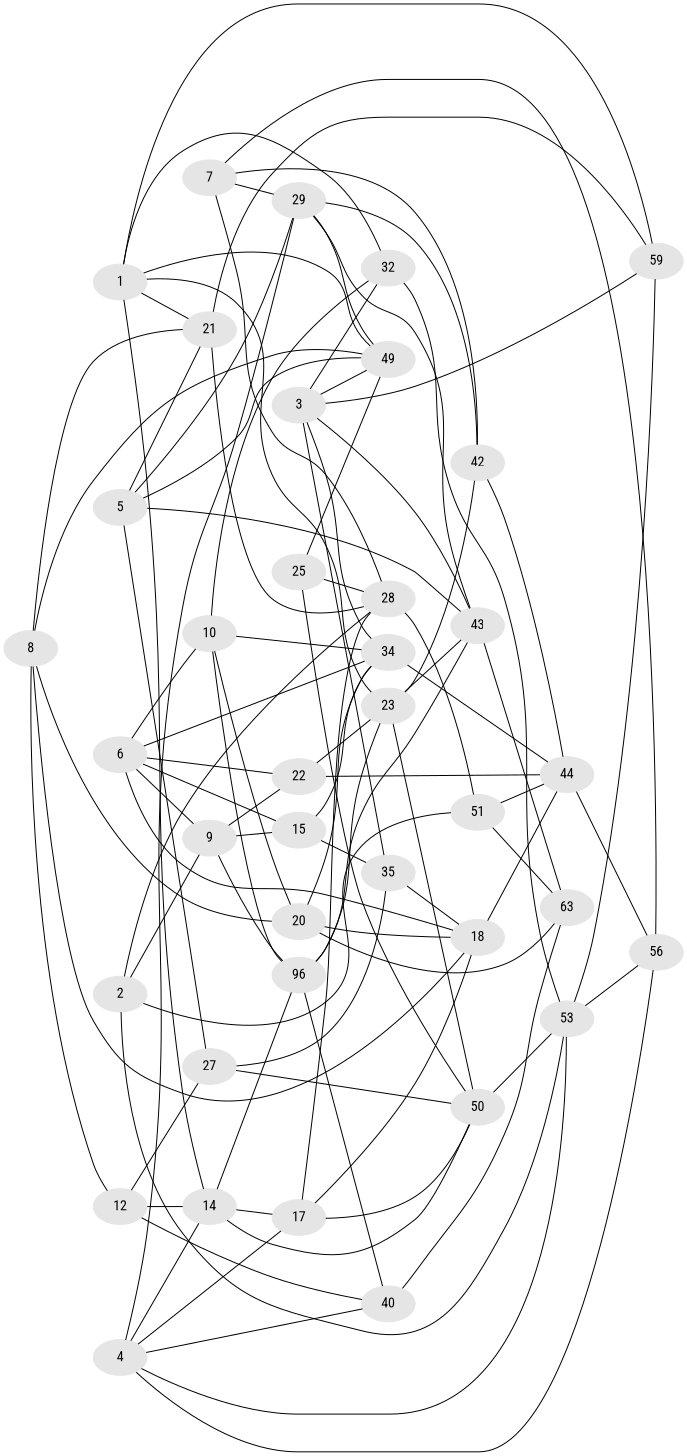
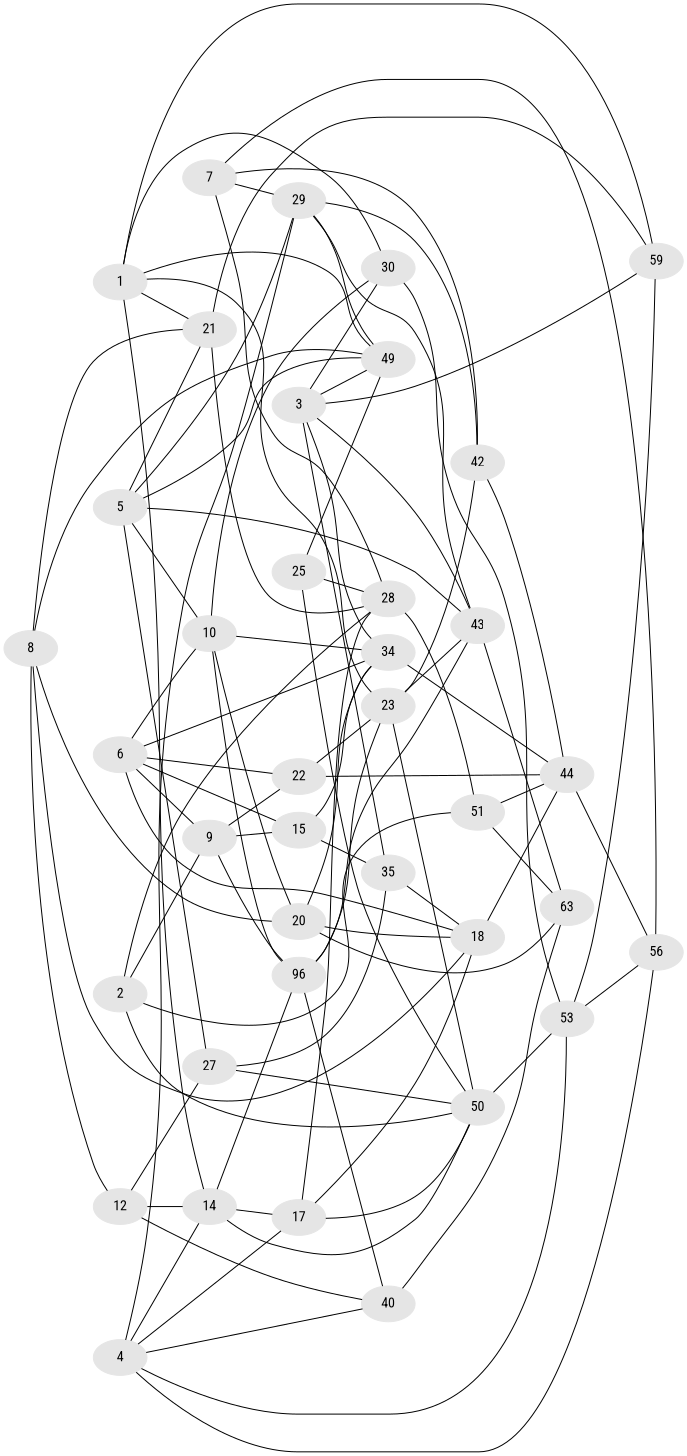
node "32": label "32" -> "30"
edge "5" -- "10": added
edge "2" -- "53": now "2" -- "50"
